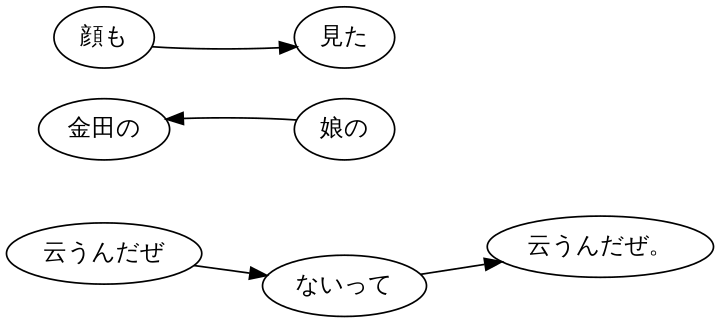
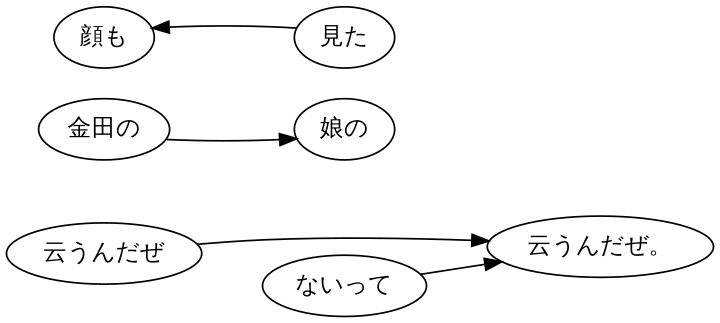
edge "顔も" -> "見た": reversed
edge "娘の" -> "金田の": reversed
edge "云うんだぜ" -> "ないって": now "云うんだぜ" -> "云うんだぜ。"
